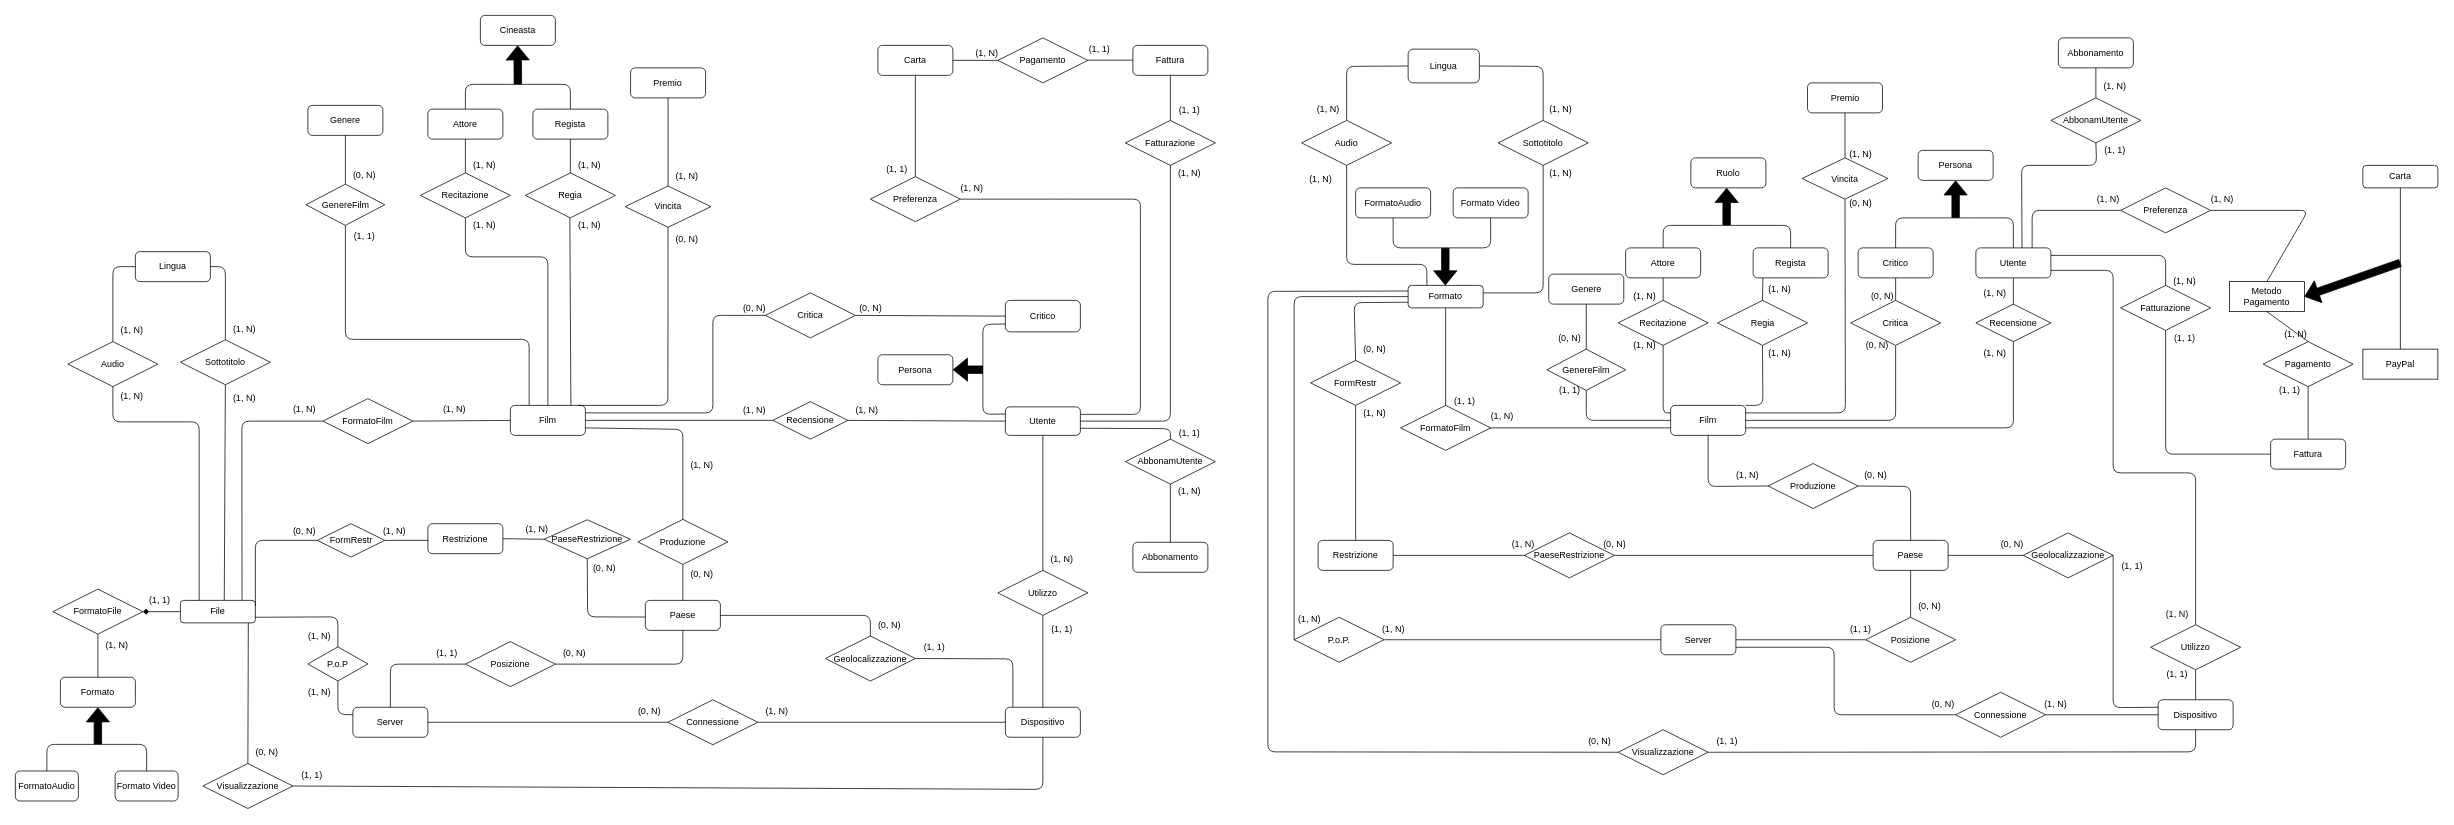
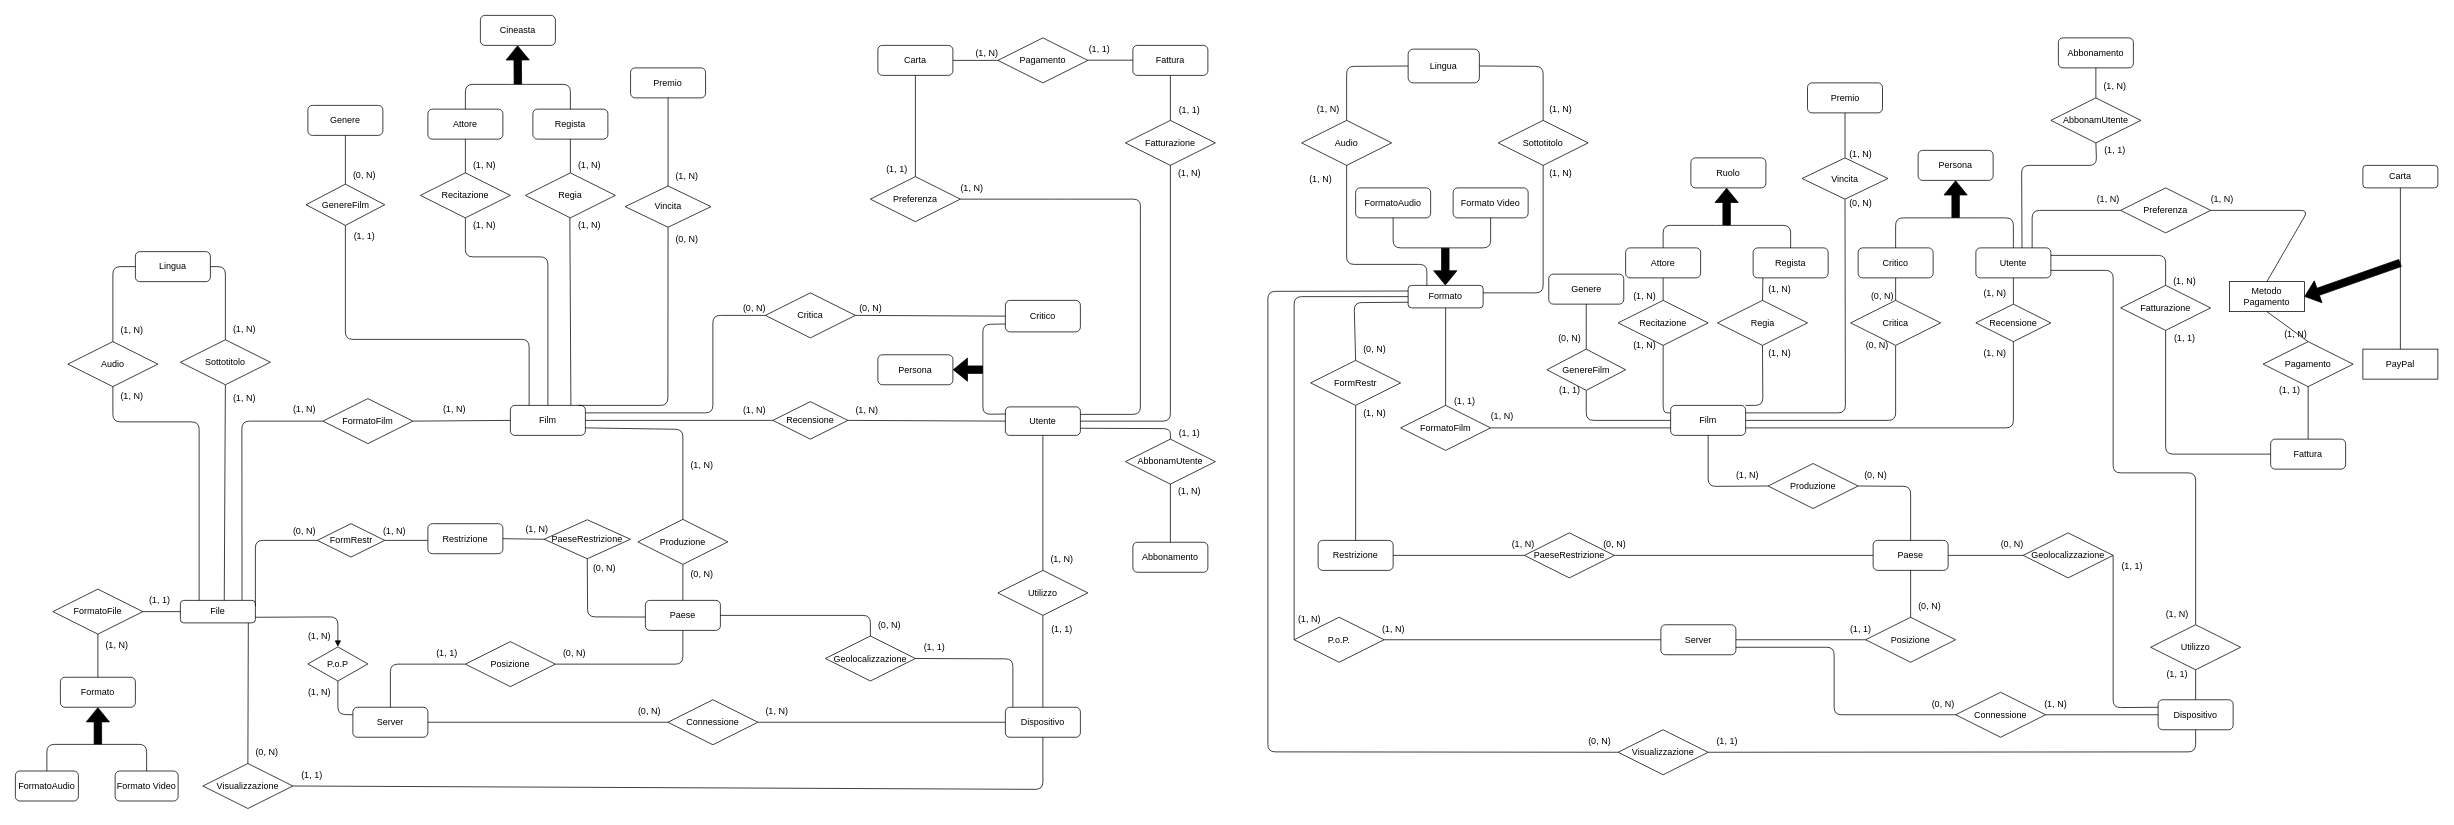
edge "File" -> "FormatoFile": arrowhead diamond -> none
edge "File" -- "P.o.P": arrowhead none -> block
